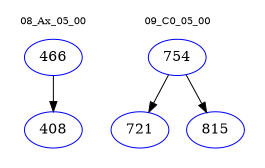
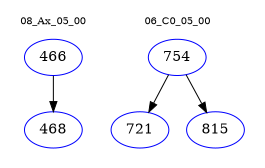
cluster "09_C0_05_00": label "09_C0_05_00" -> "06_C0_05_00"
node "408": label "408" -> "468"
